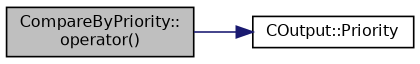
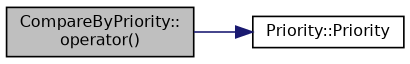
node "COutput::Priority": label "COutput::Priority" -> "Priority::Priority"
